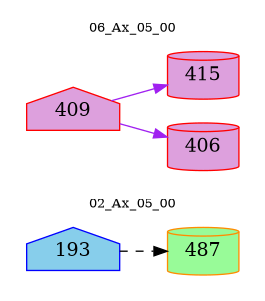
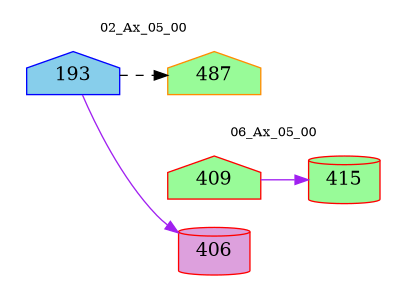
node "415": fillcolor plum -> palegreen
node "409": fillcolor plum -> palegreen
edge "409" -> "406": now "193" -> "406"
node "487": shape cylinder -> house
